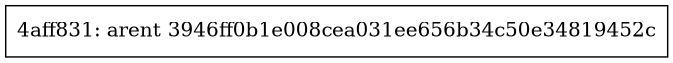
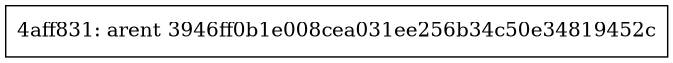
node "4aff831: arent 3946ff0b1e008cea031ee656b34c50e34819452c": label "4aff831: arent 3946ff0b1e008cea031ee656b34c50e34819452c" -> "4aff831: arent 3946ff0b1e008cea031ee256b34c50e34819452c"
